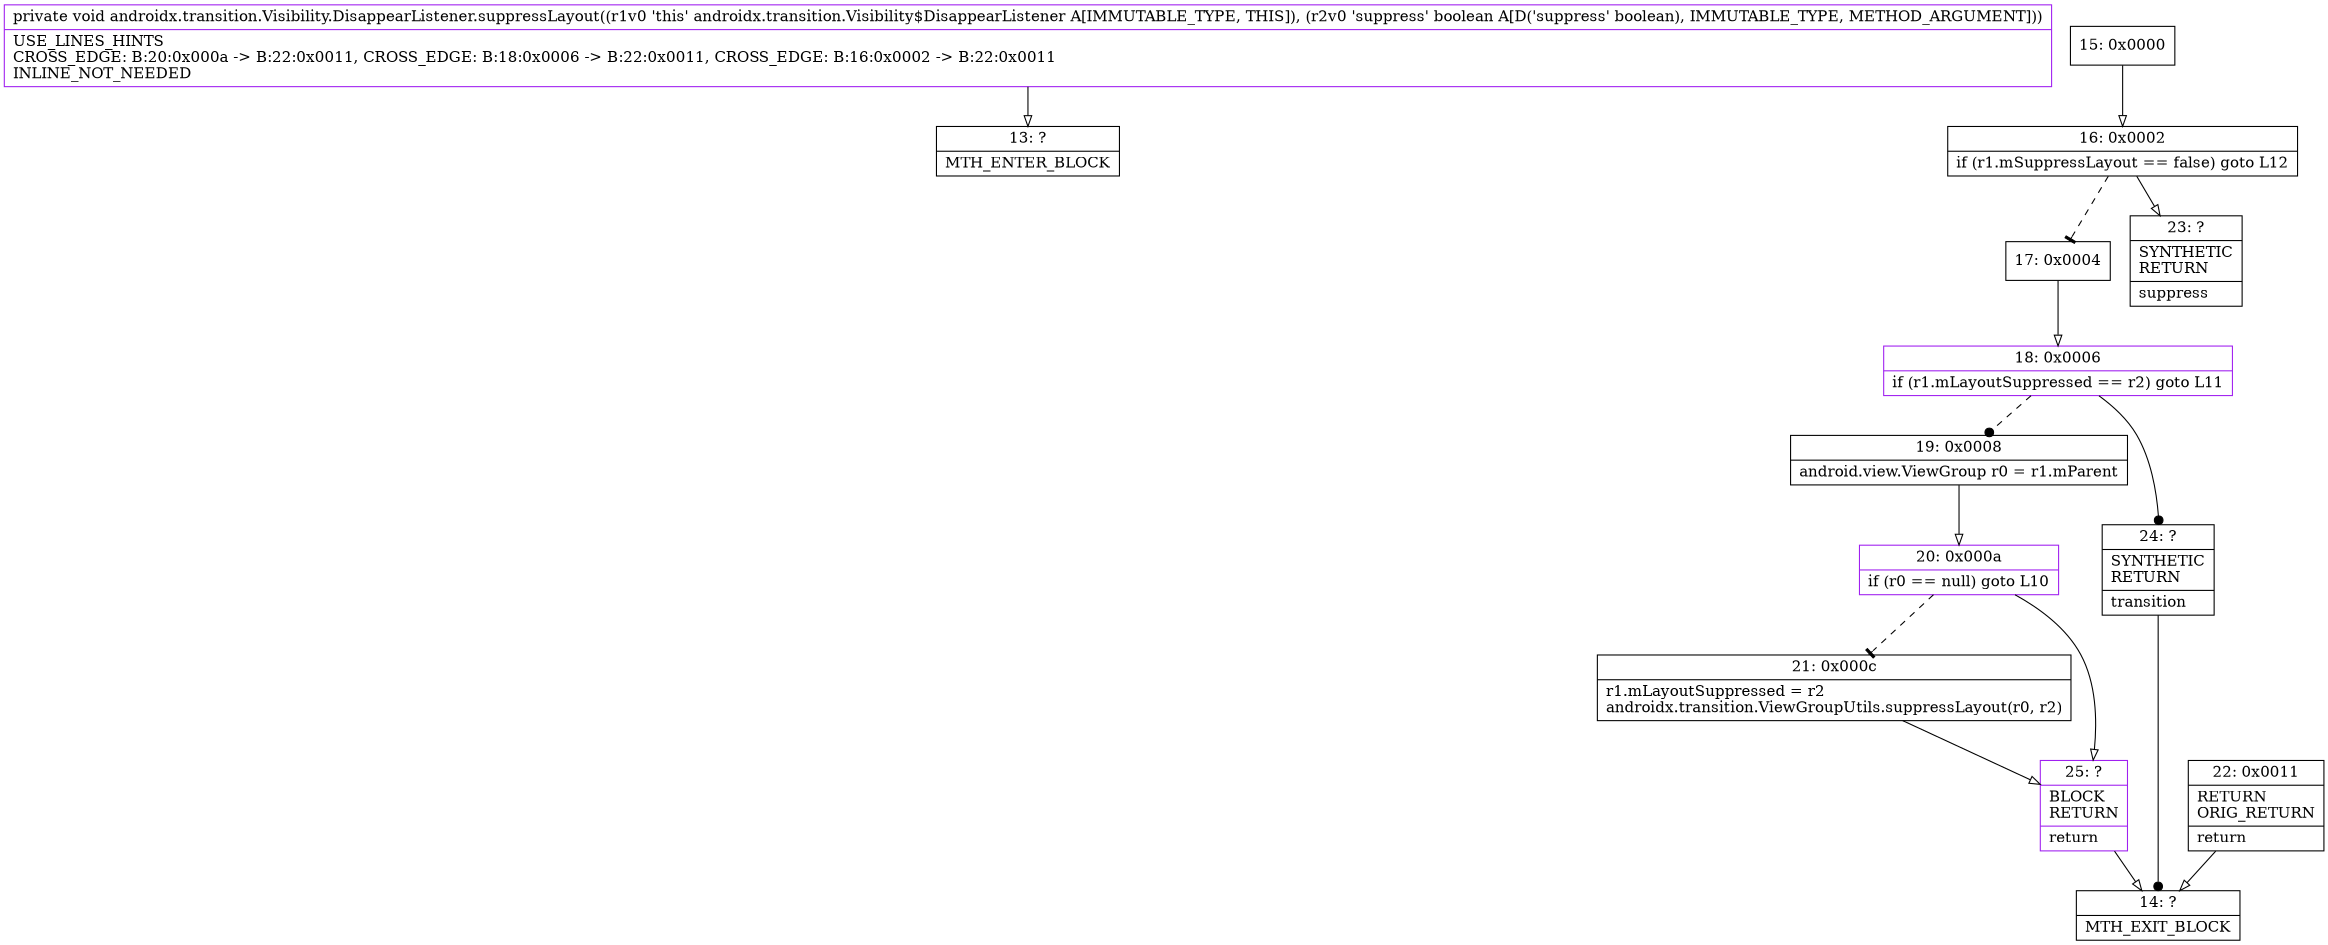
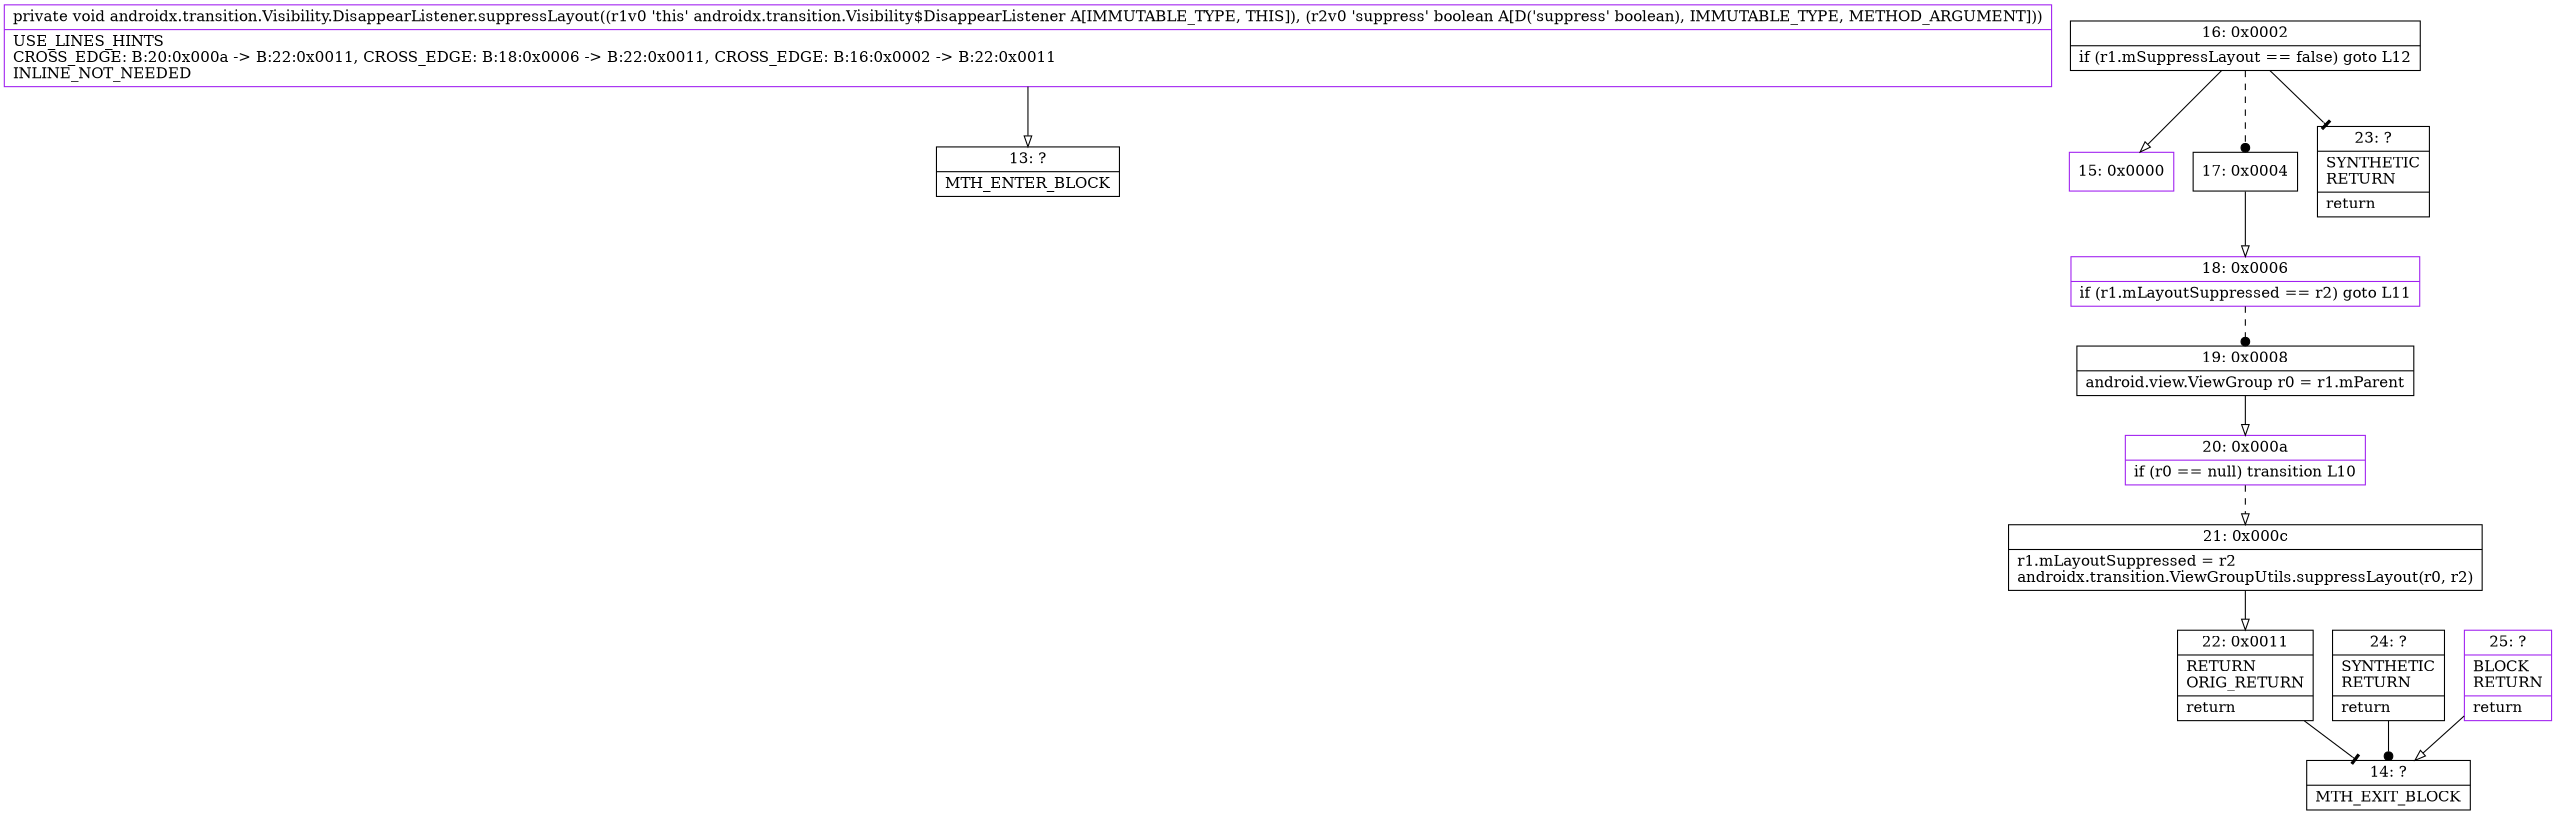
node "15: 0x0000": color black -> purple
edge "15: 0x0000" -> "16: 0x0002": reversed
edge "16: 0x0002" -> "23: ?": arrowhead onormal -> tee
edge "16: 0x0002" -> "17: 0x0004": arrowhead tee -> dot
node "23: ?": text "suppress" -> "return"
edge "18: 0x0006" -> "24: ?": removed
node "20: 0x000a": text "if (r0 == null) goto L10" -> "if (r0 == null) transition L10"
node "24: ?": text "transition" -> "return"
edge "20: 0x000a" -> "21: 0x000c": arrowhead tee -> onormal
edge "20: 0x000a" -> "25: ?": removed
edge "21: 0x000c" -> "25: ?": now "21: 0x000c" -> "22: 0x0011"
edge "22: 0x0011" -> "14: ?": arrowhead onormal -> tee
